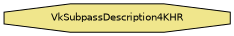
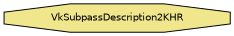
node "VkSubpassDescription4KHR": label "VkSubpassDescription4KHR" -> "VkSubpassDescription2KHR"
